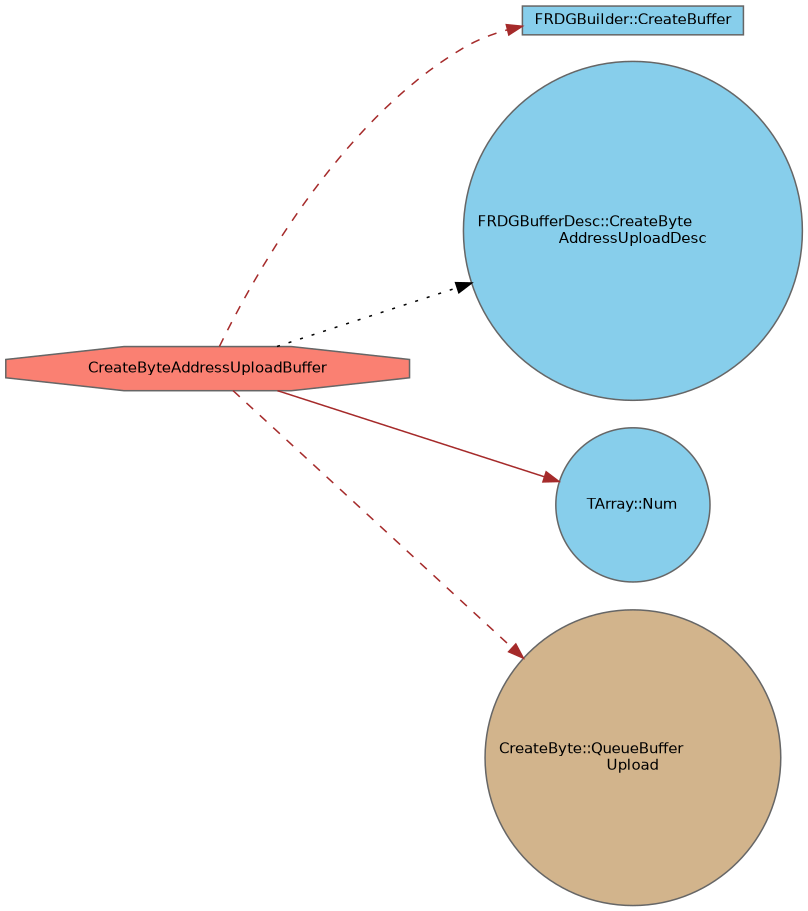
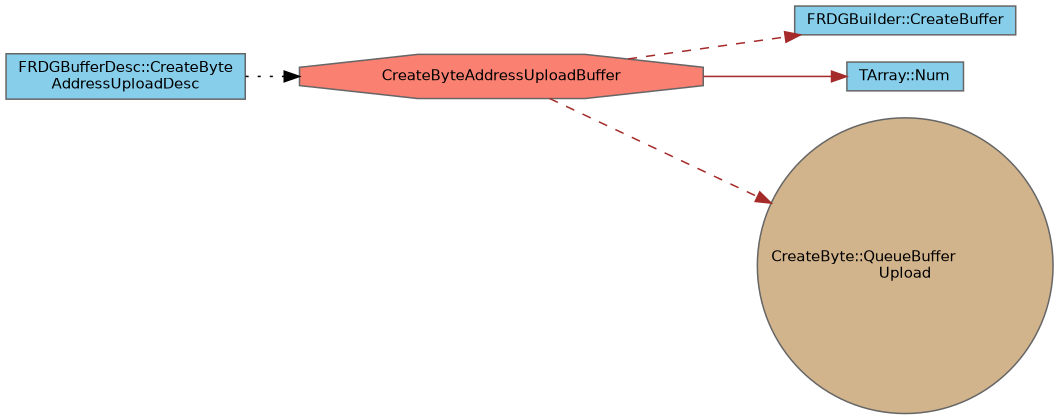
node "FRDGBufferDesc::CreateByte AddressUploadDesc": shape circle -> box
edge "CreateByteAddressUploadBuffer" -> "FRDGBufferDesc::CreateByte AddressUploadDesc": reversed
node "TArray::Num": shape circle -> box
